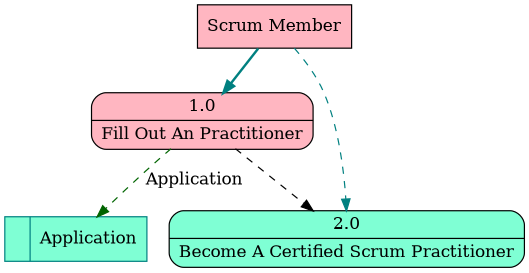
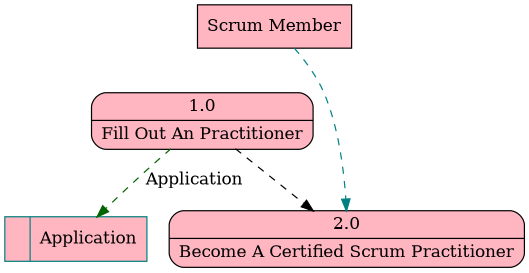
edge "Scrum Member" -> "1.0": removed
node "Application": fillcolor aquamarine -> lightpink
node "2.0": fillcolor aquamarine -> lightpink
